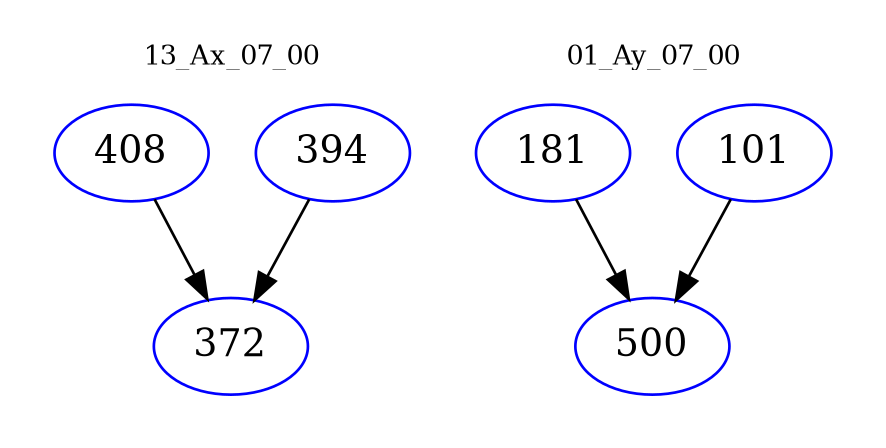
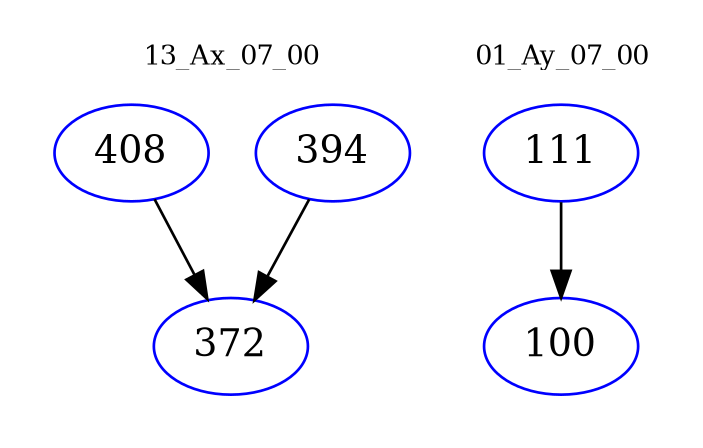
node "181": label "181" -> "111"
node "101": removed
node "500": label "500" -> "100"
